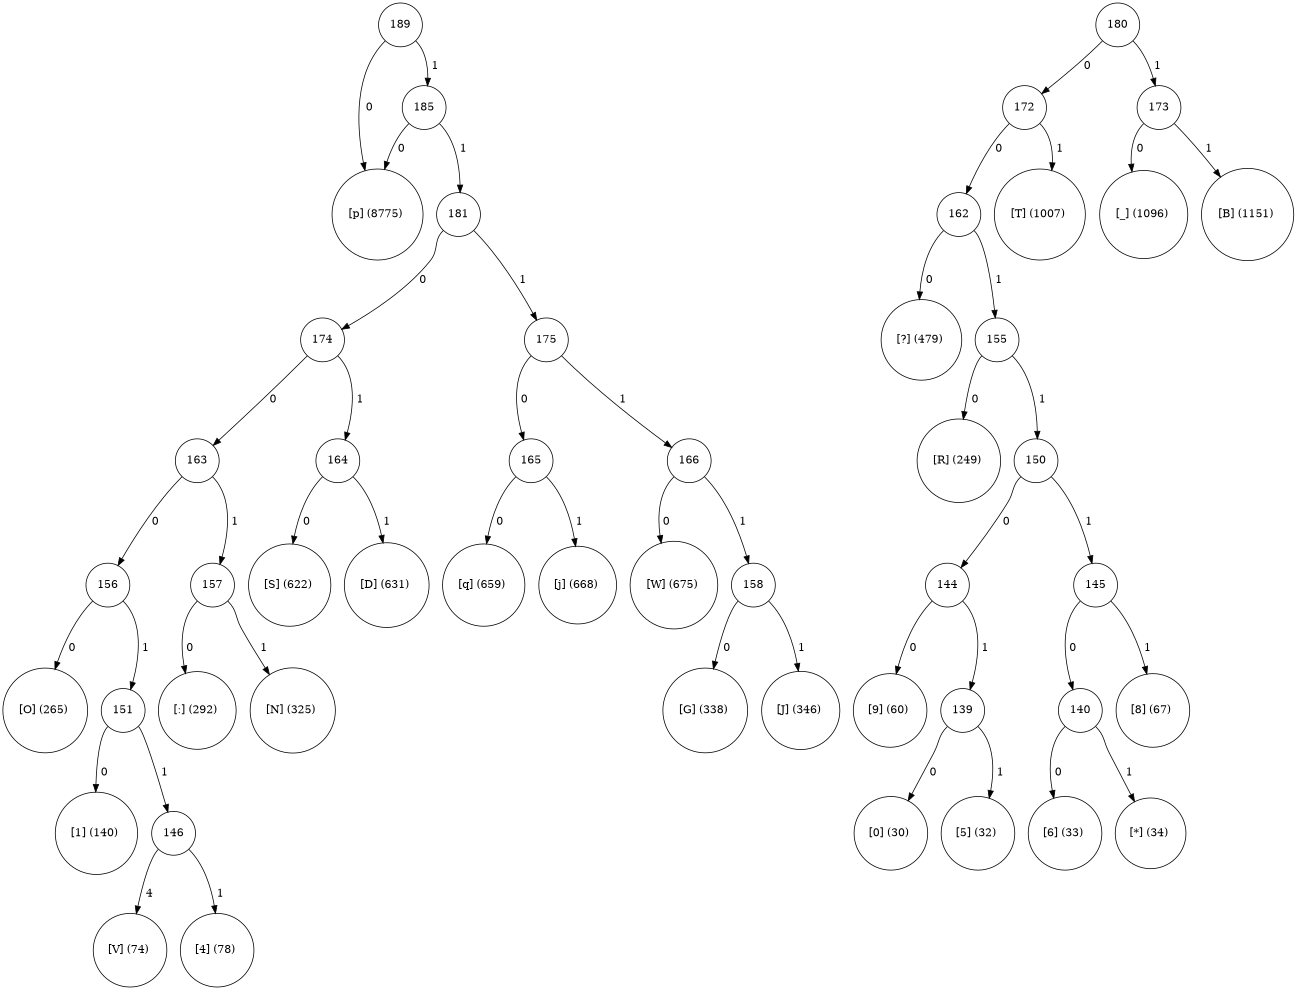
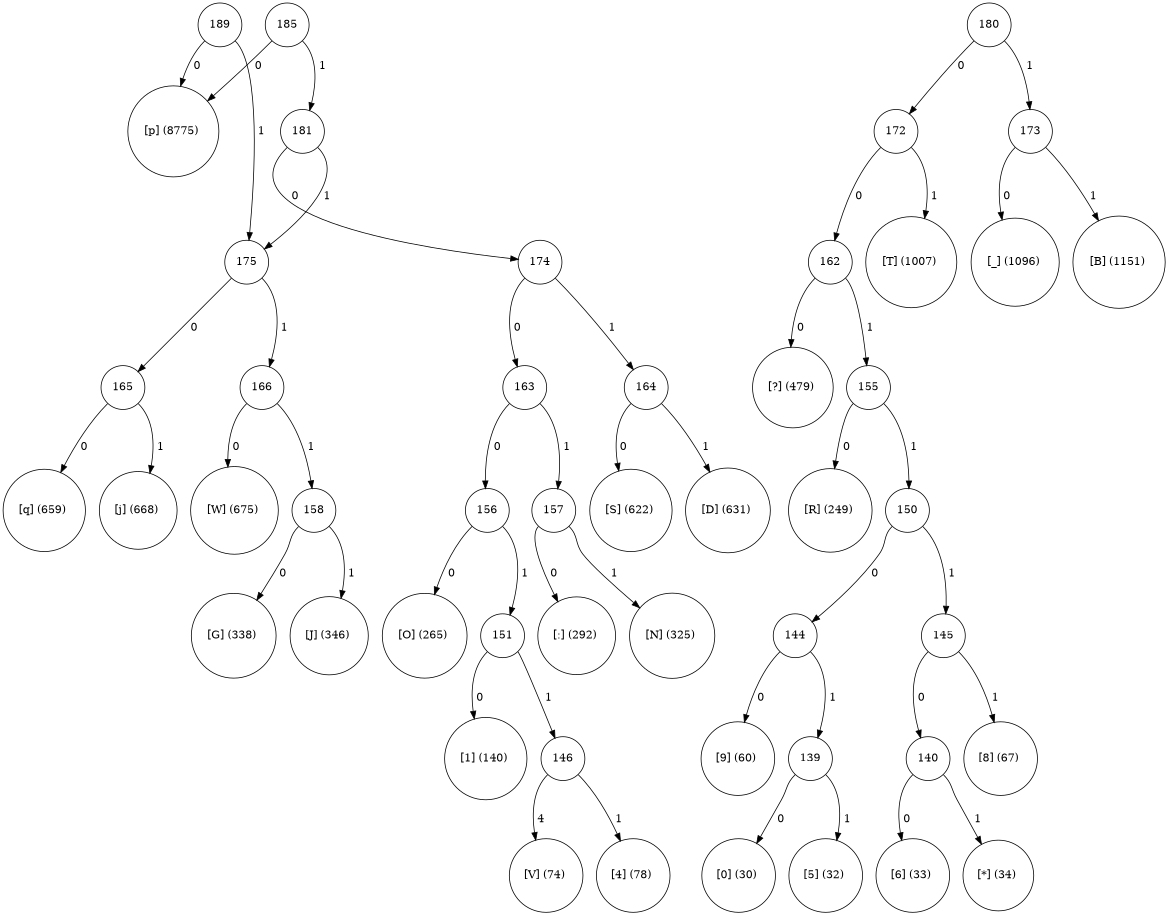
edge "189" -> "185": now "189" -> "175"
